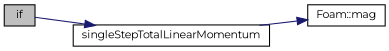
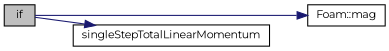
edge "singleStepTotalLinearMomentum" -> "Foam::mag": now "if" -> "Foam::mag"
